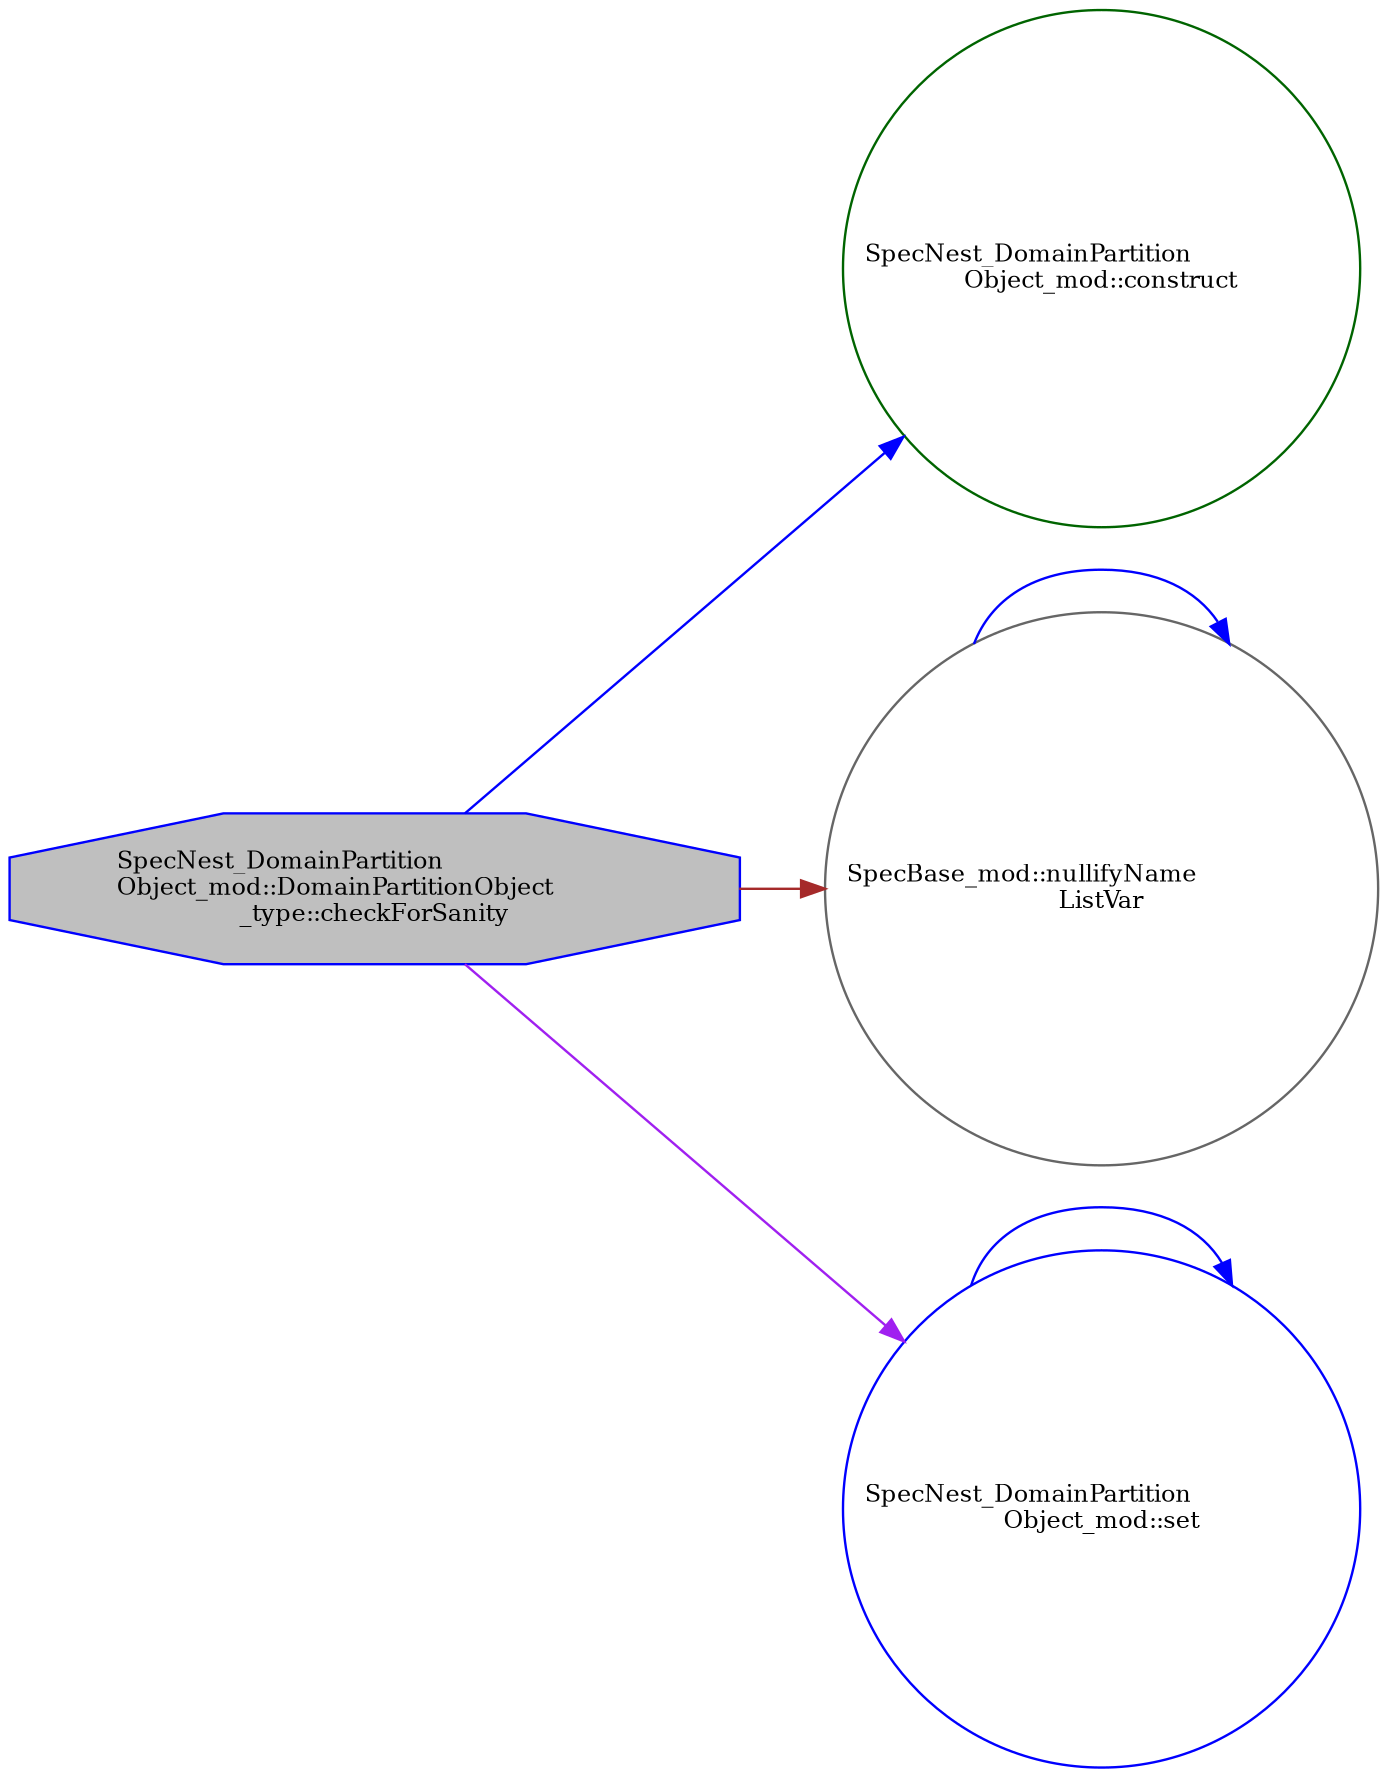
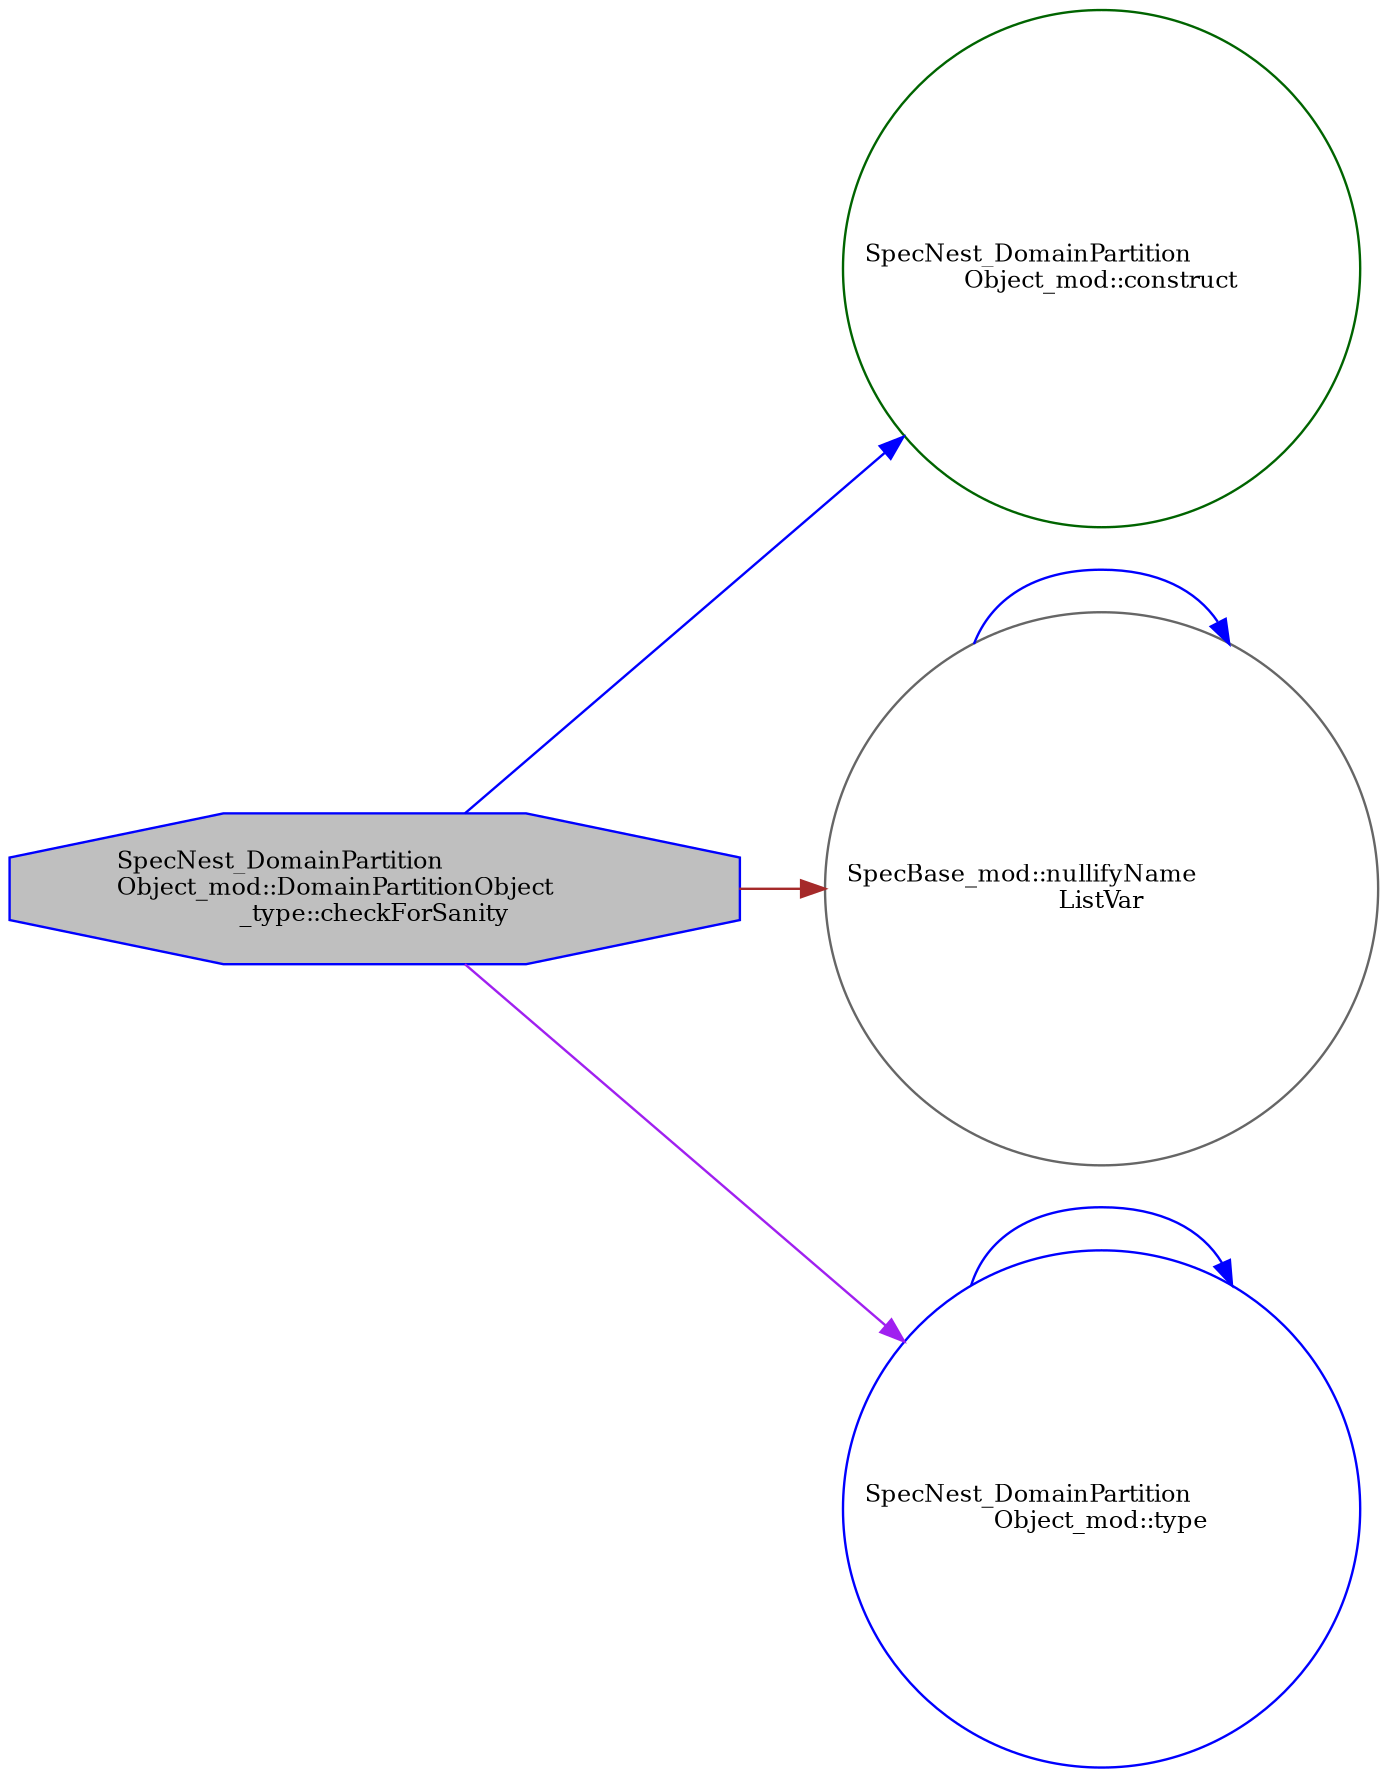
node "SpecNest_DomainPartition Object_mod::set": label "SpecNest_DomainPartition Object_mod::set" -> "SpecNest_DomainPartition Object_mod::type"
